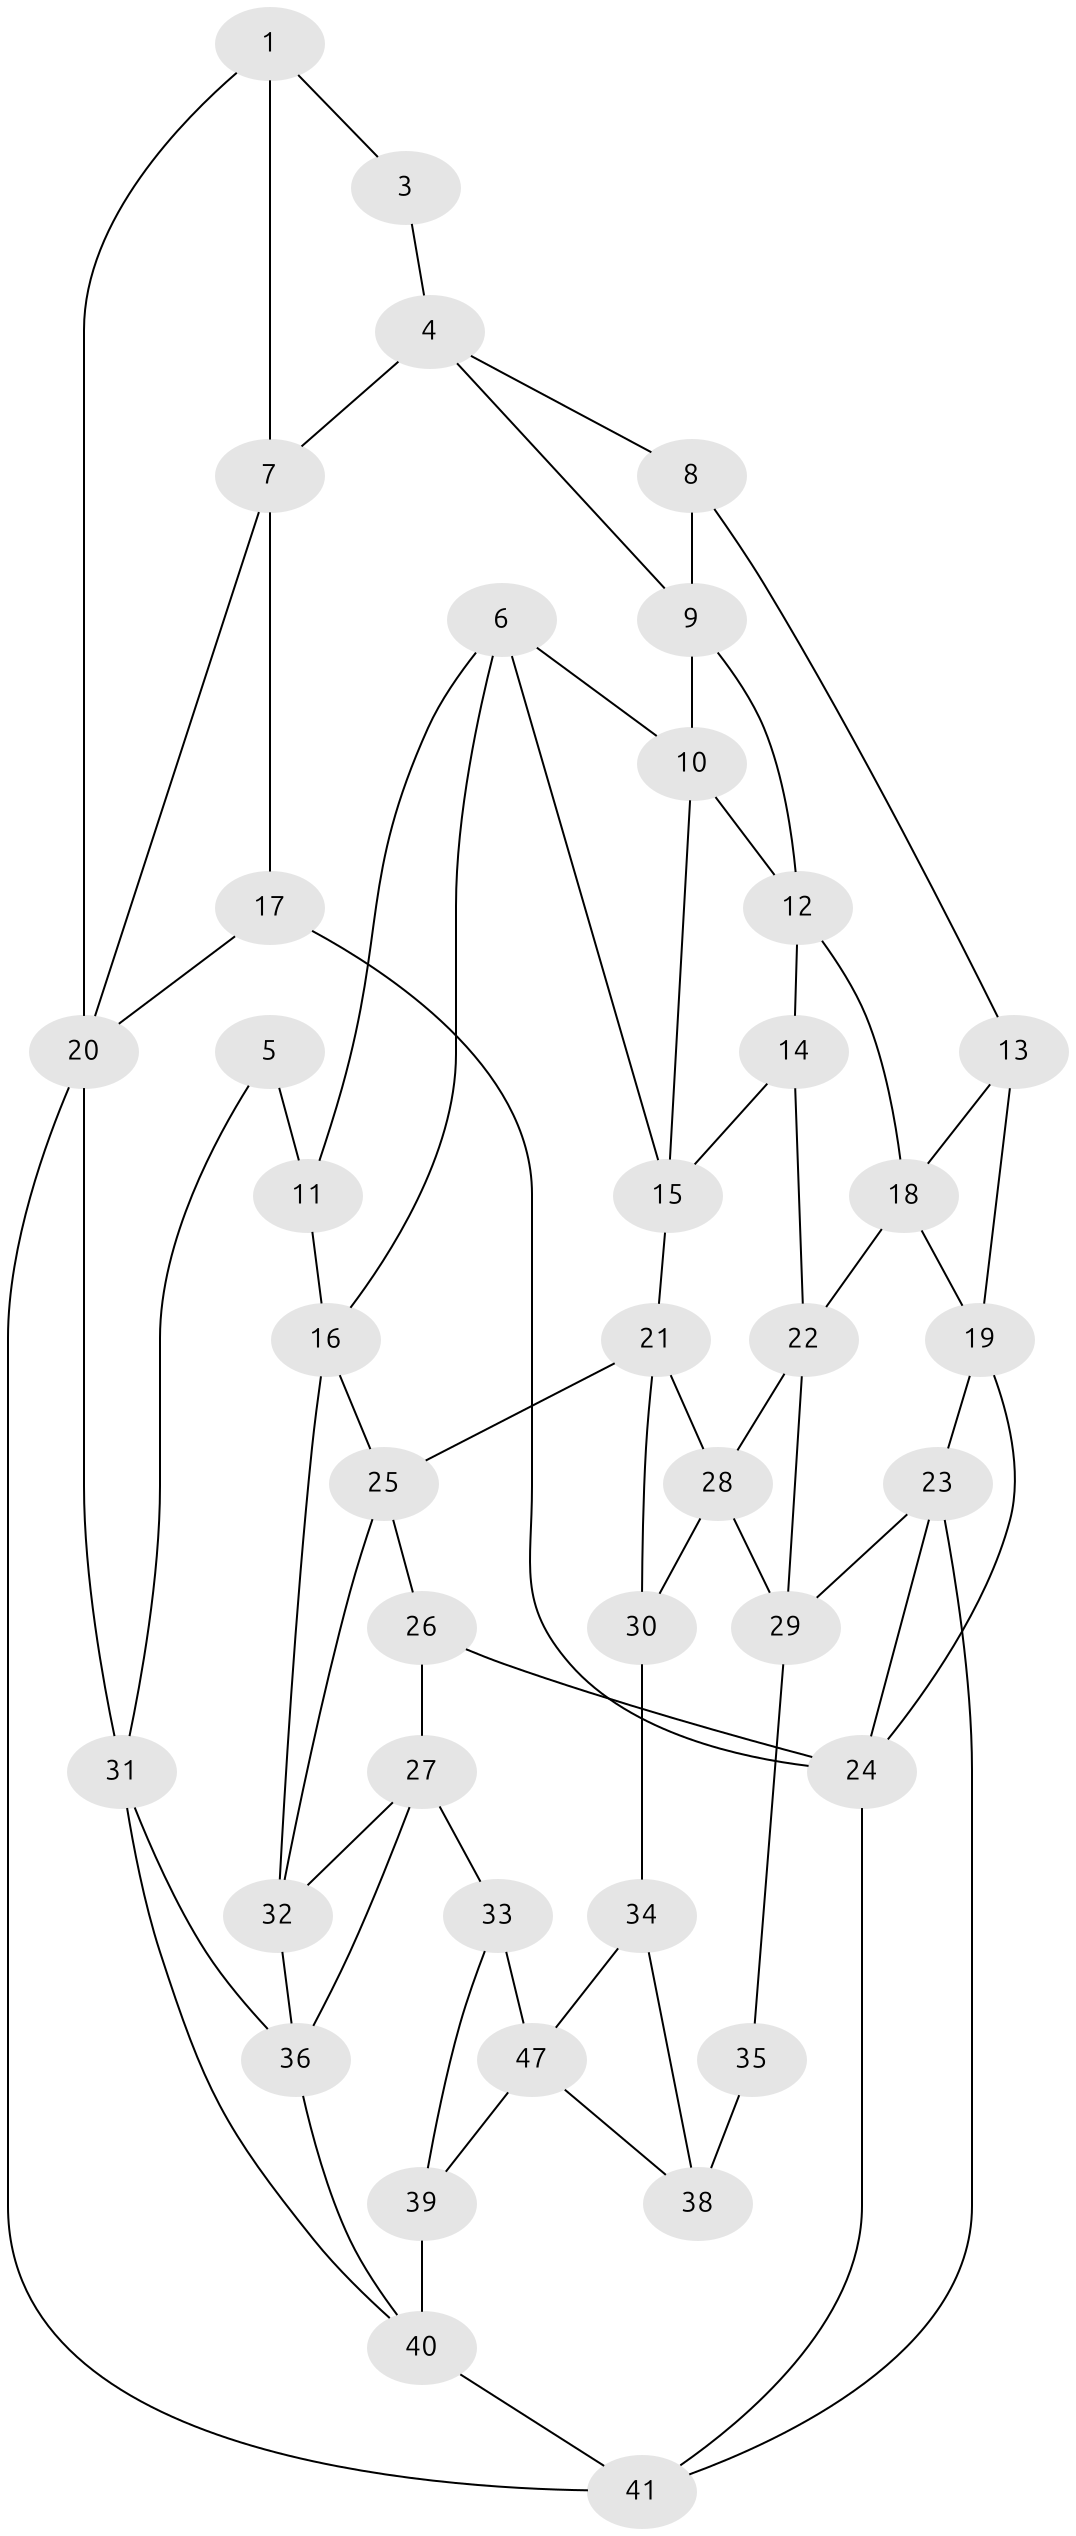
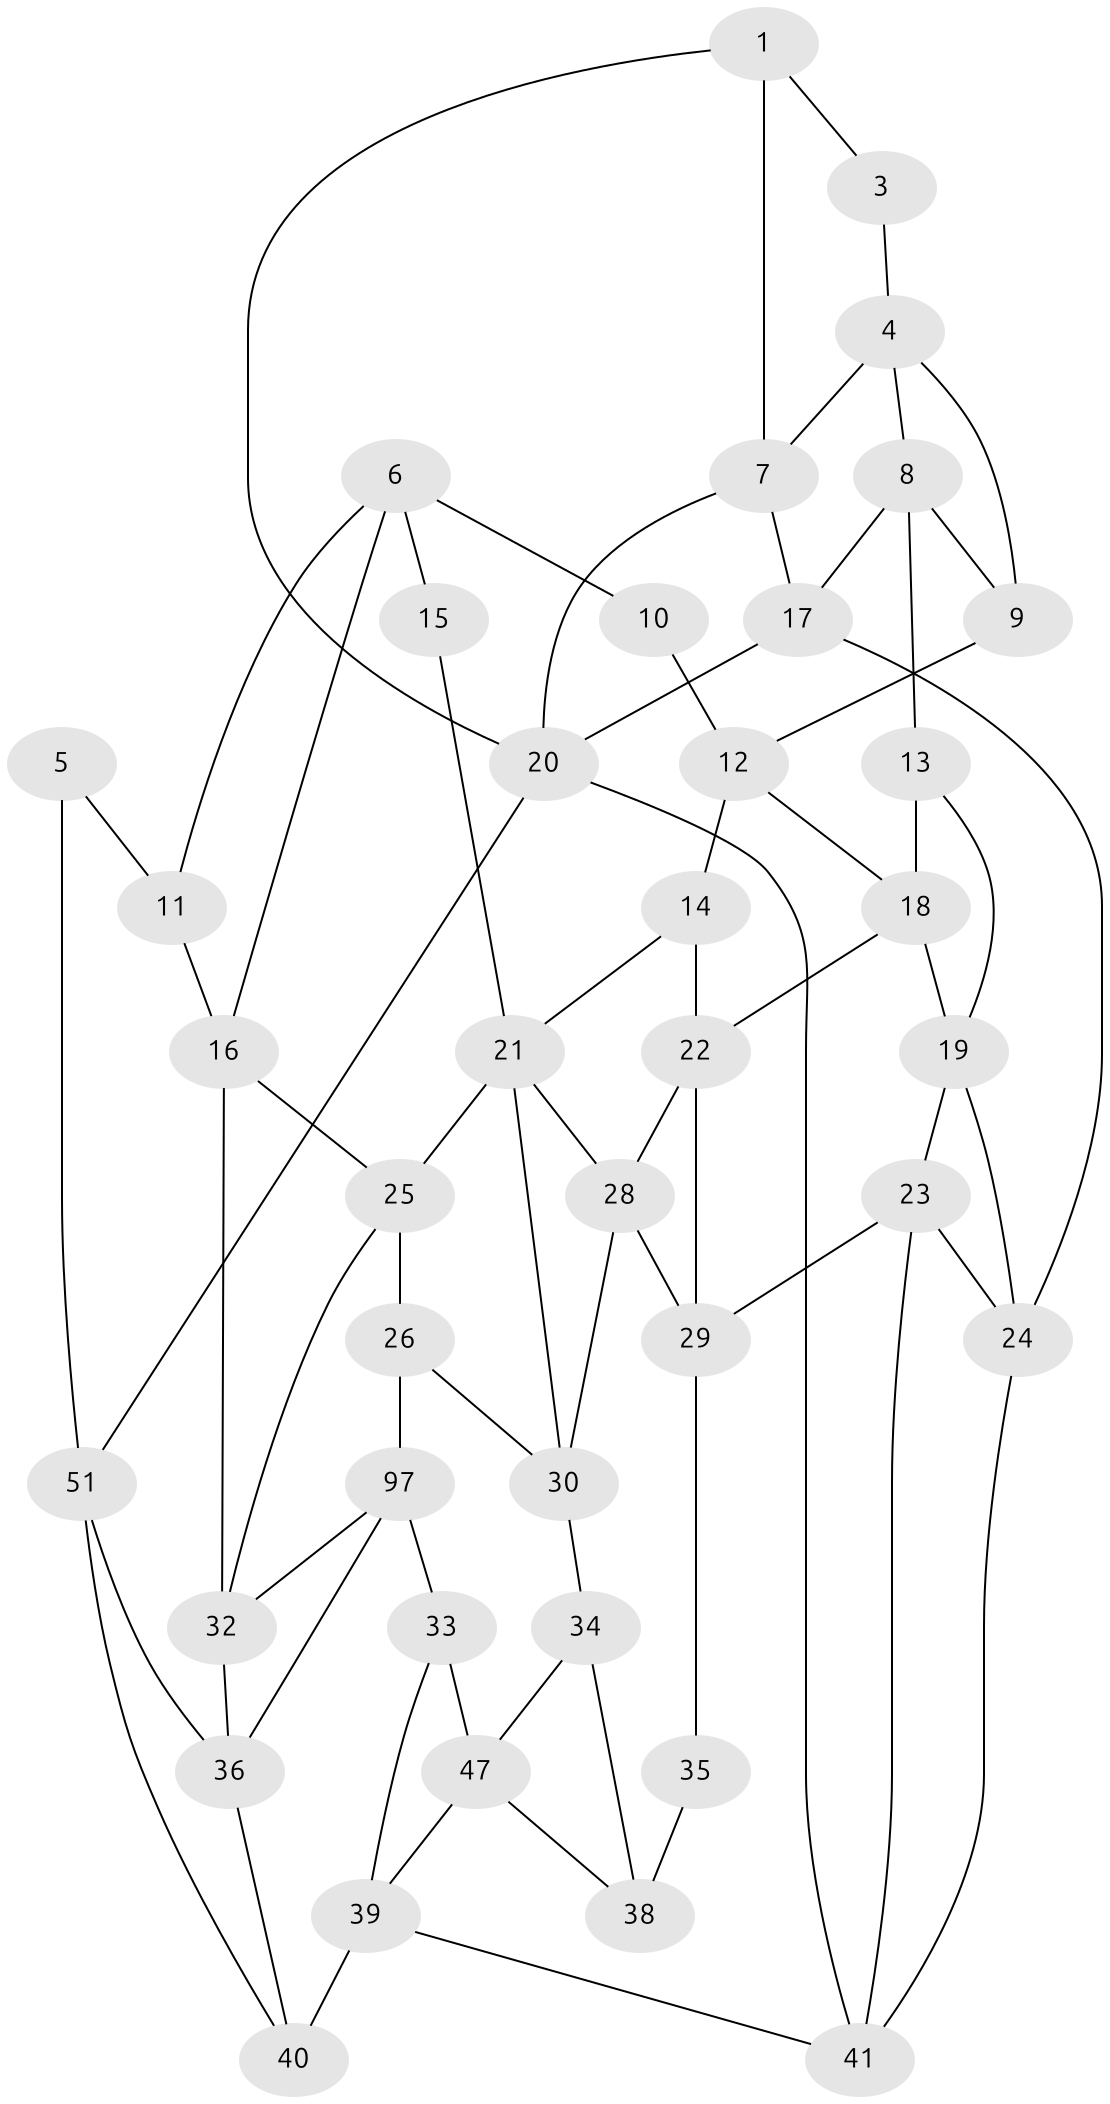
edge "8" -- "17": added
edge "9" -- "10": removed
edge "10" -- "15": removed
edge "14" -- "15": now "14" -- "21"
edge "26" -- "24": now "26" -- "30"
node "31": label "31" -> "51"
node "27": label "27" -> "97"
edge "40" -- "41": now "39" -- "41"
